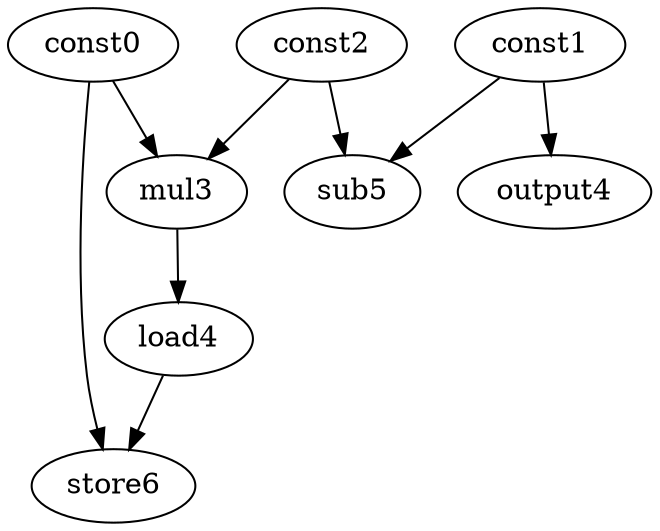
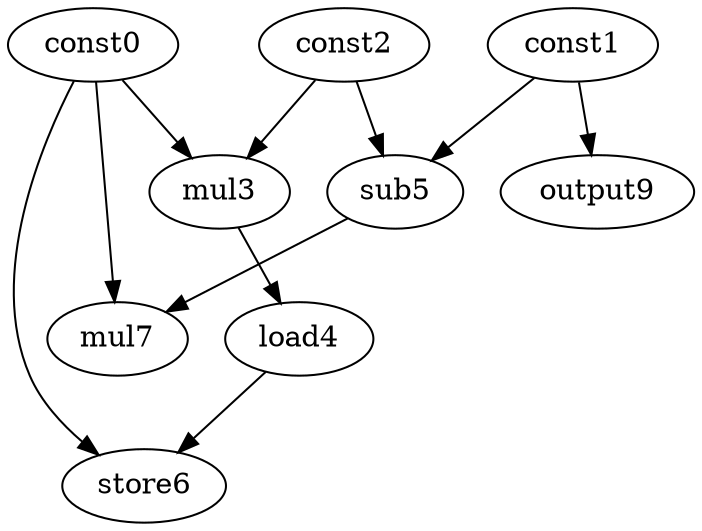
node "output4": label "output4" -> "output9"
node "mul7": added
